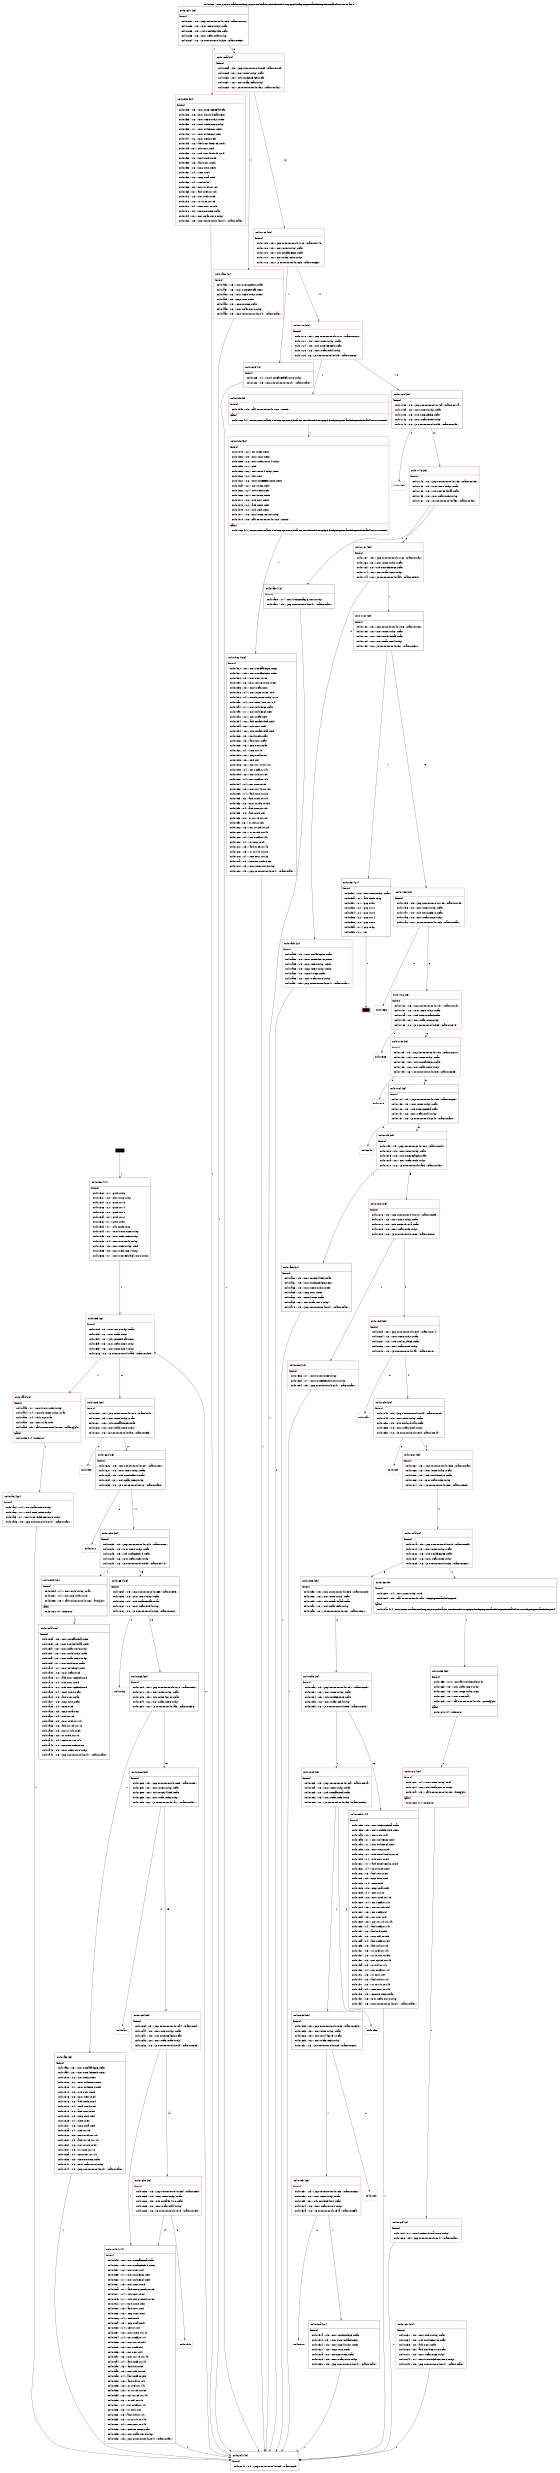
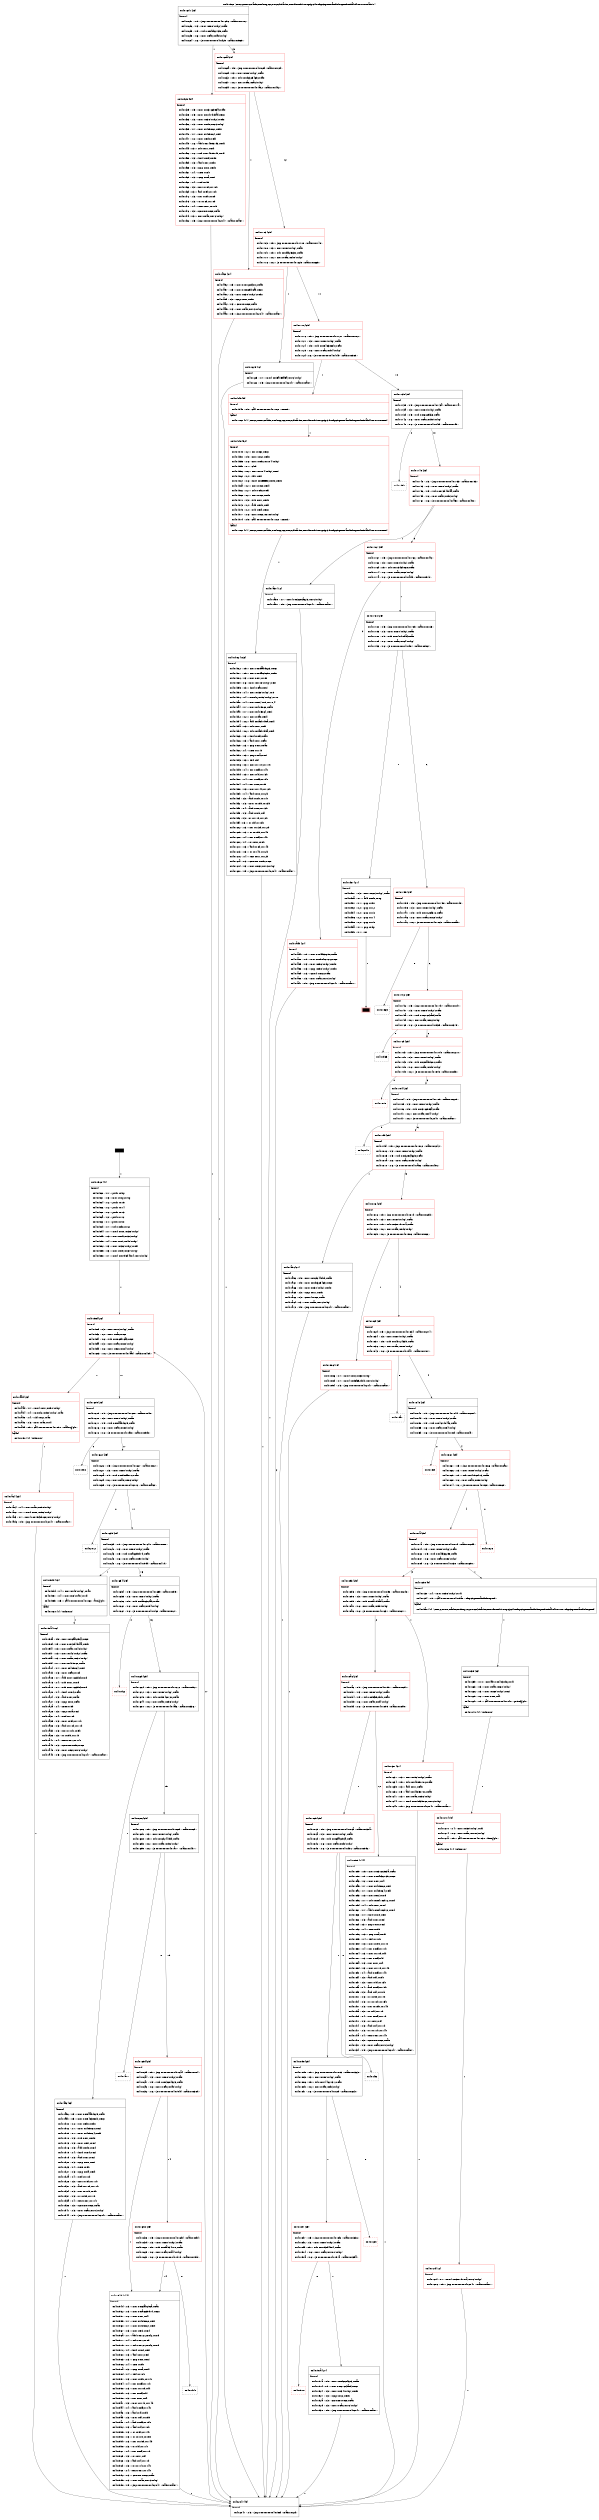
node "0x401e2e": added
edge "0x401893 [25]" -> "0x401c31 [31]": added, label "1"
